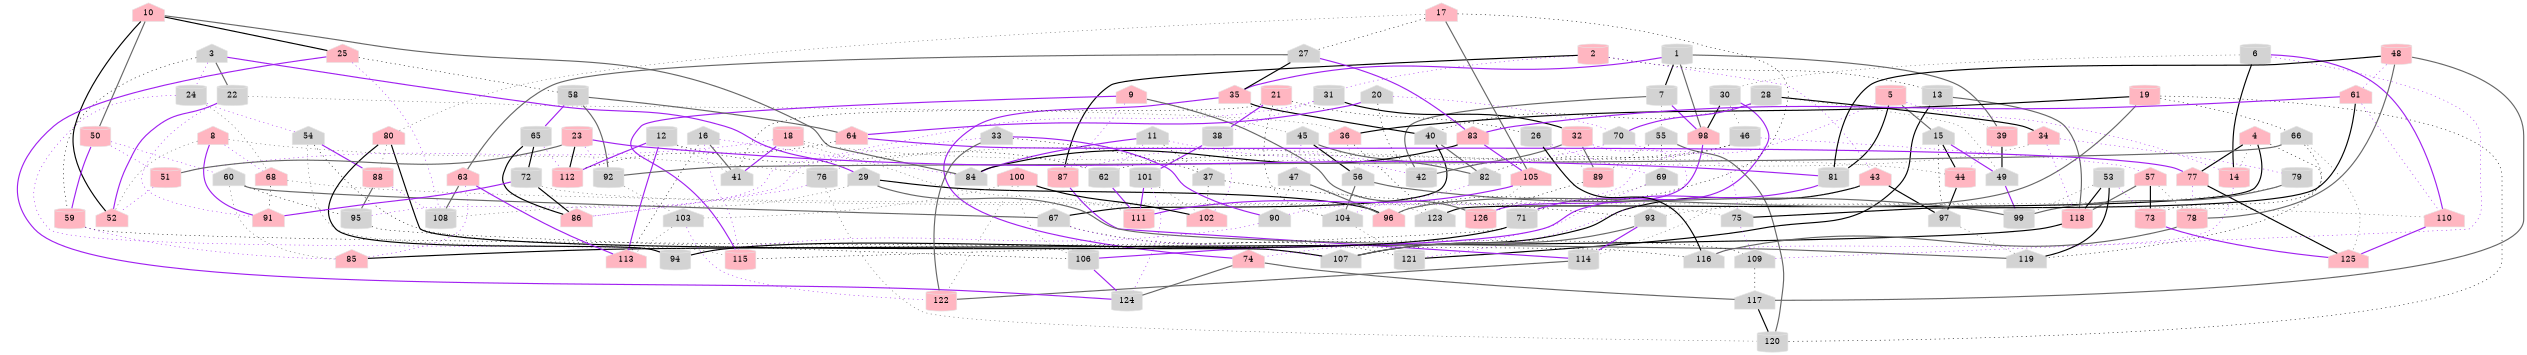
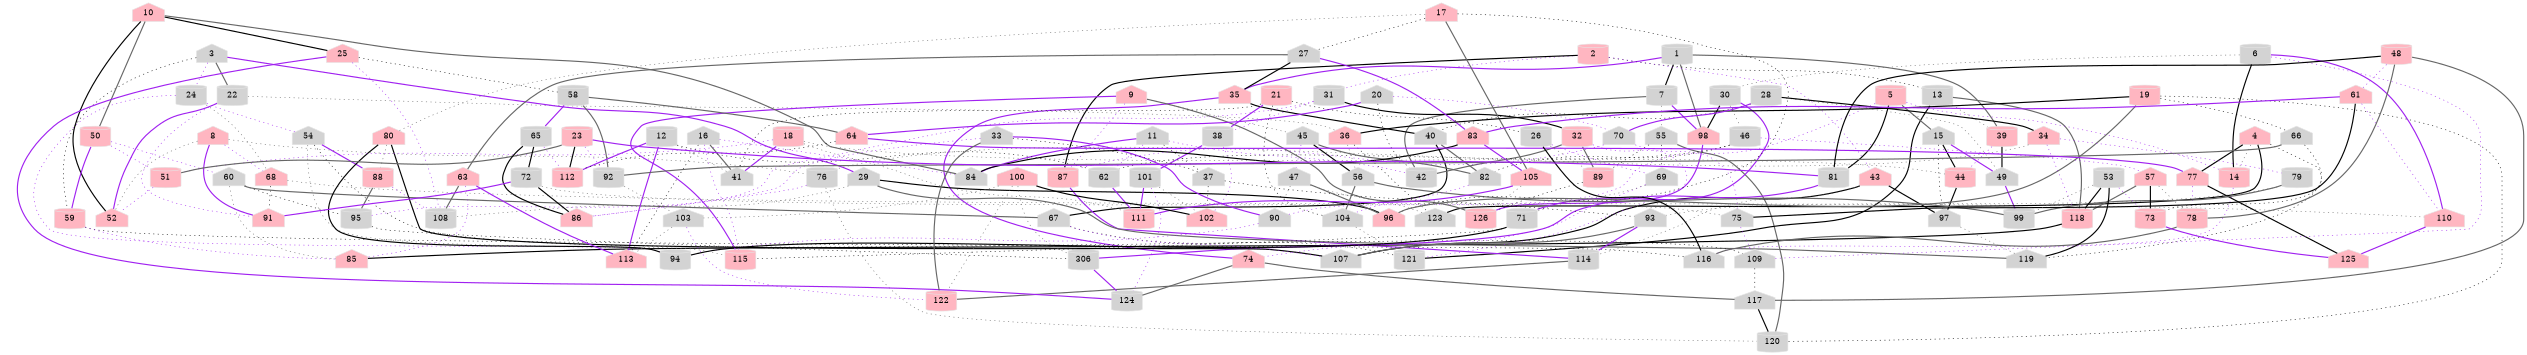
edge "66" -- "125": removed
node "106": label "106" -> "306"
